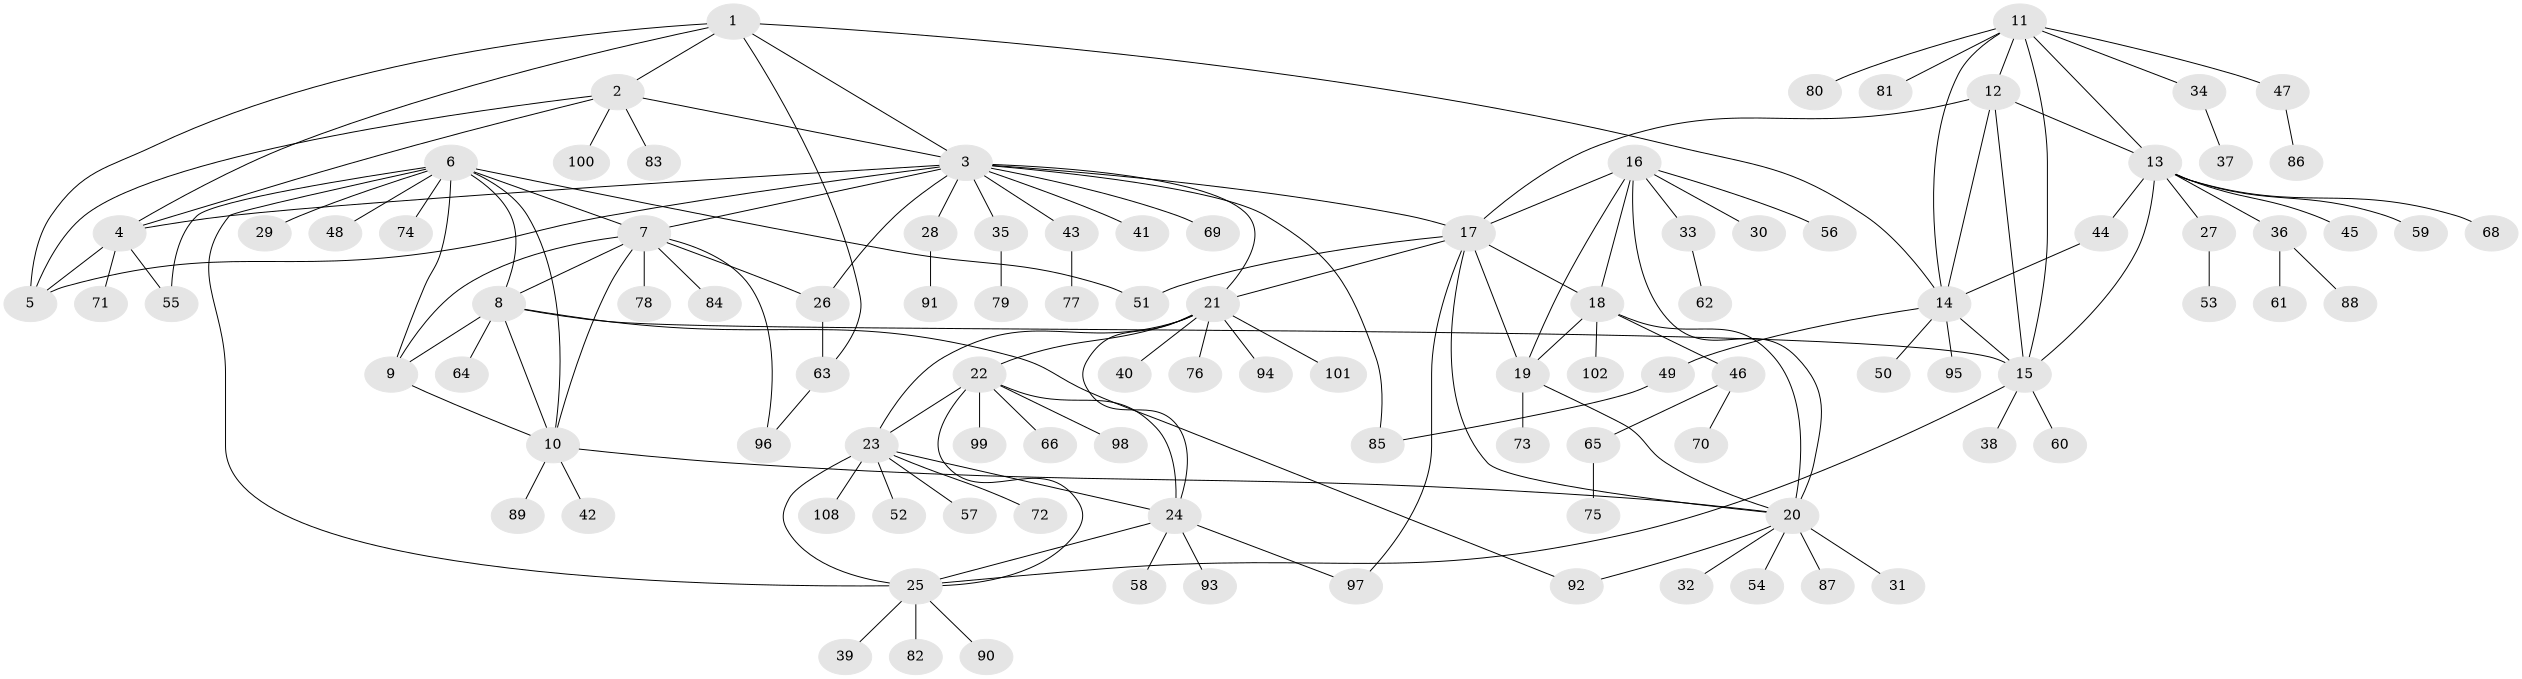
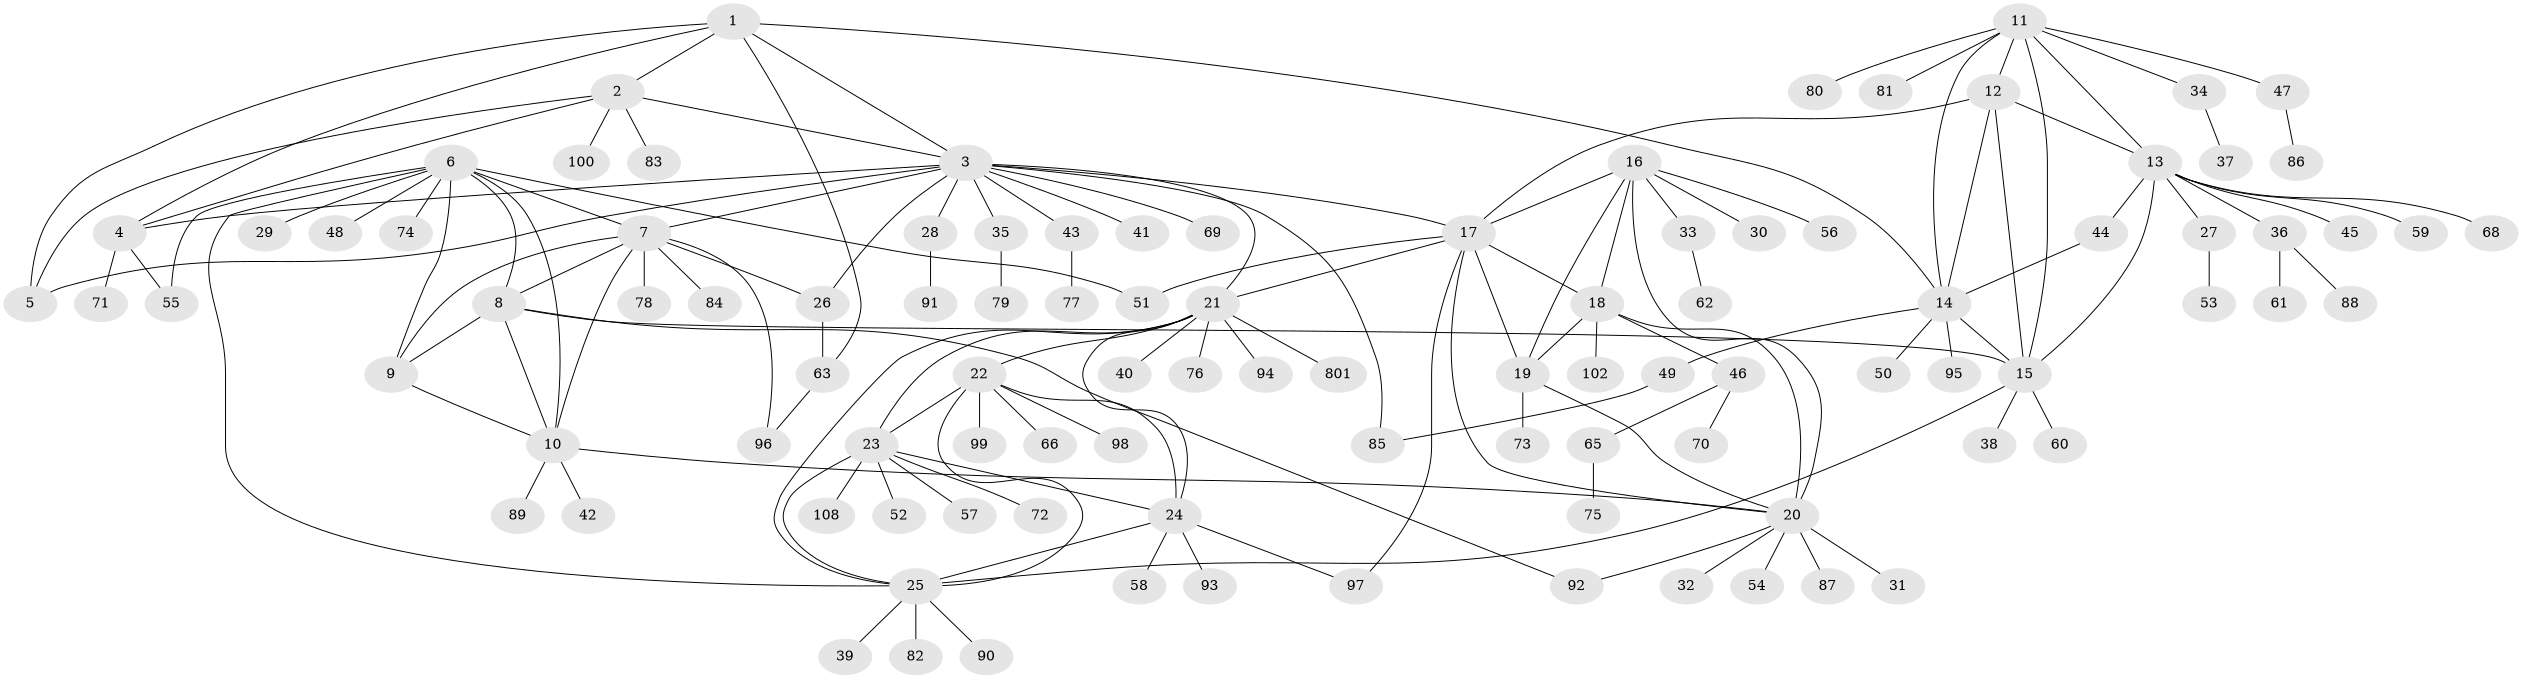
edge "4" -- "5": removed
edge "21" -- "25": added
node "64": removed
node "101": label "101" -> "801"
